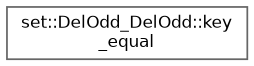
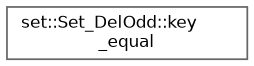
node "set::DelOdd_DelOdd::key _equal": label "set::DelOdd_DelOdd::key _equal" -> "set::Set_DelOdd::key _equal"
